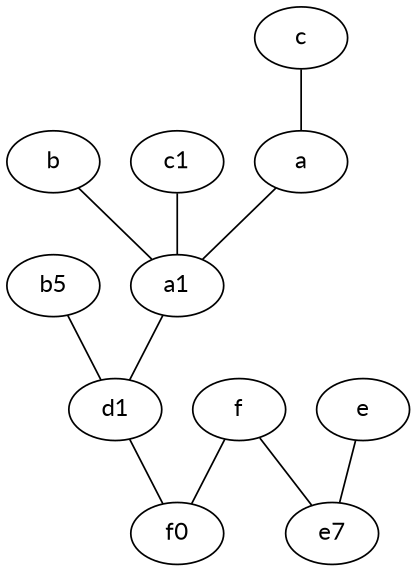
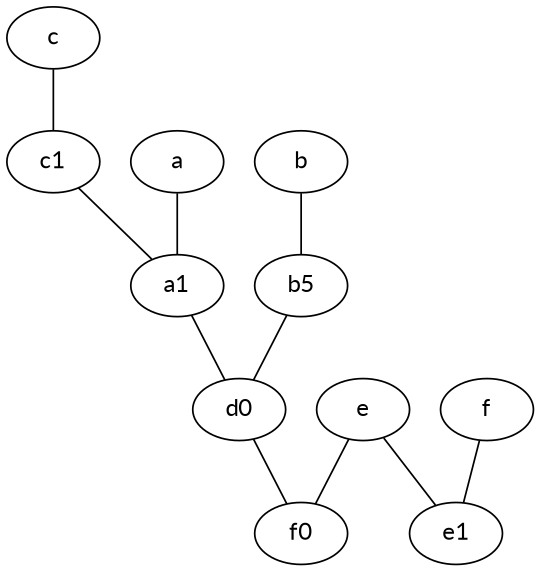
edge "c" -- "a": now "c" -- "c1"
edge "b" -- "a1": now "b" -- "b5"
node "d1": label "d1" -> "d0"
edge "f" -- "f0": now "e" -- "f0"
node "e7": label "e7" -> "e1"
